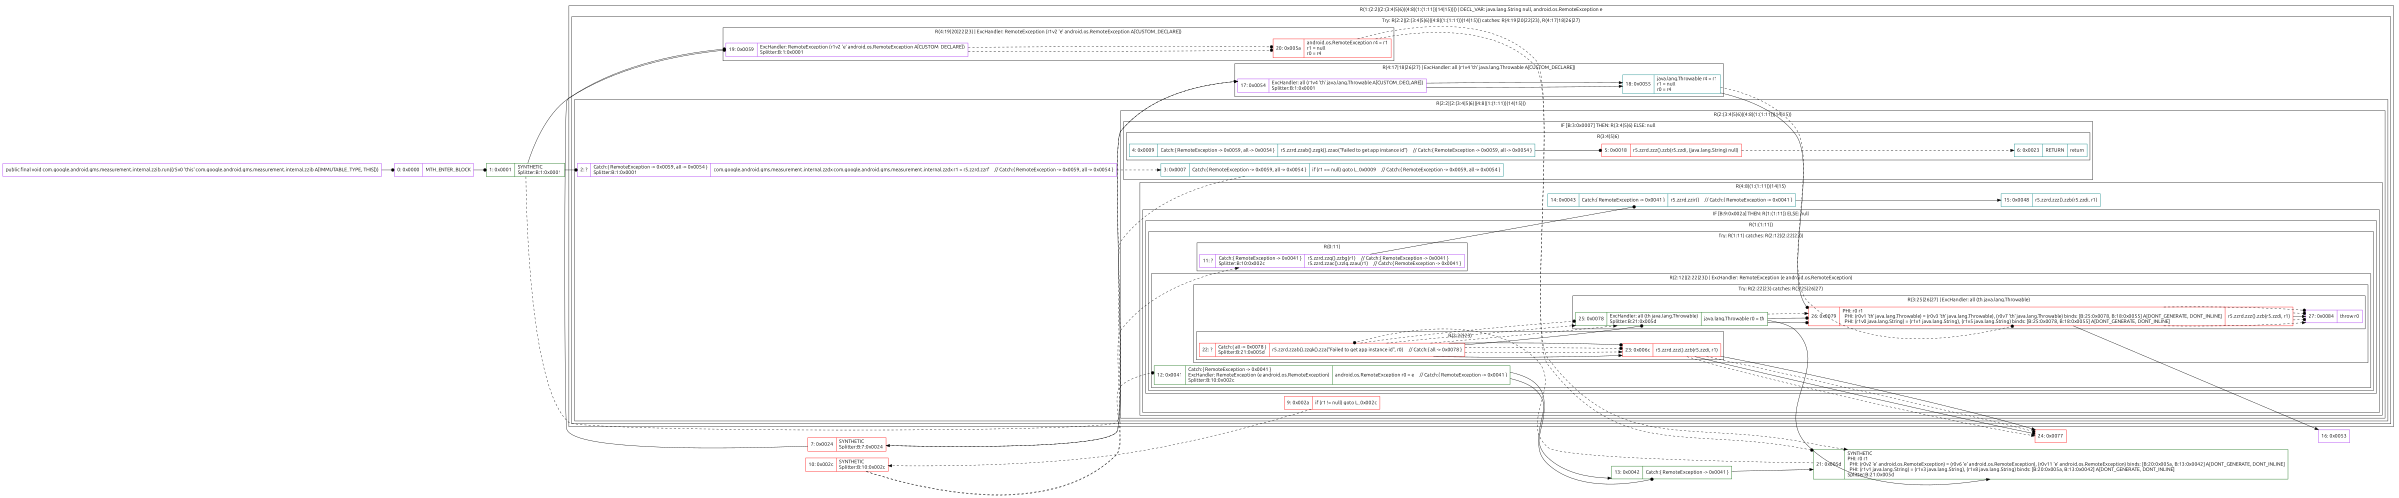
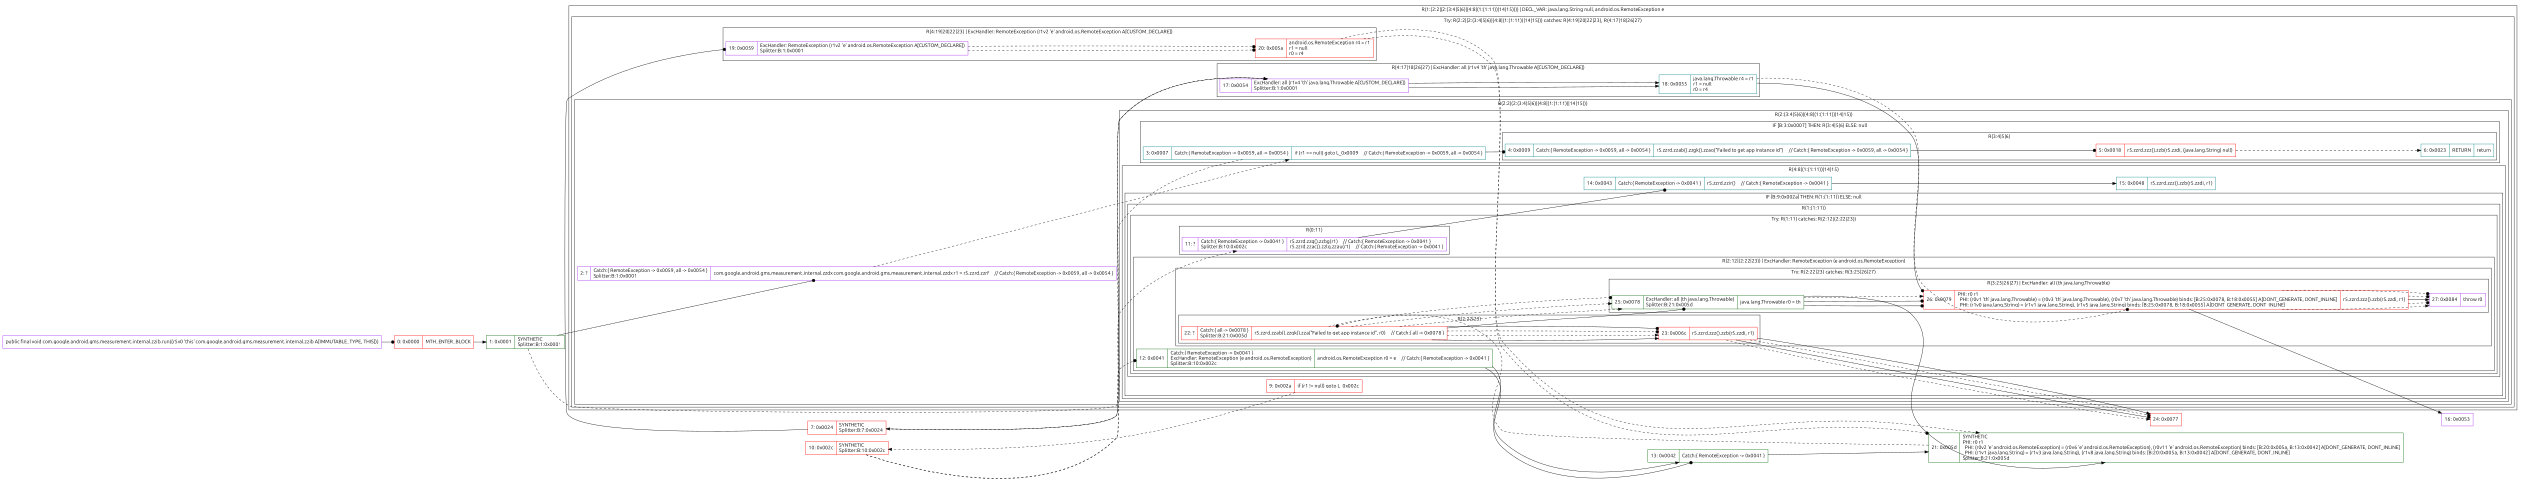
edge "1: 0x0001" -> "19: 0x0059": removed
edge "3: 0x0007" -> "4: 0x0009": added
node "0: 0x0000": color purple -> red
edge "0: 0x0000" -> "1: 0x0001": arrowhead dot -> normal
